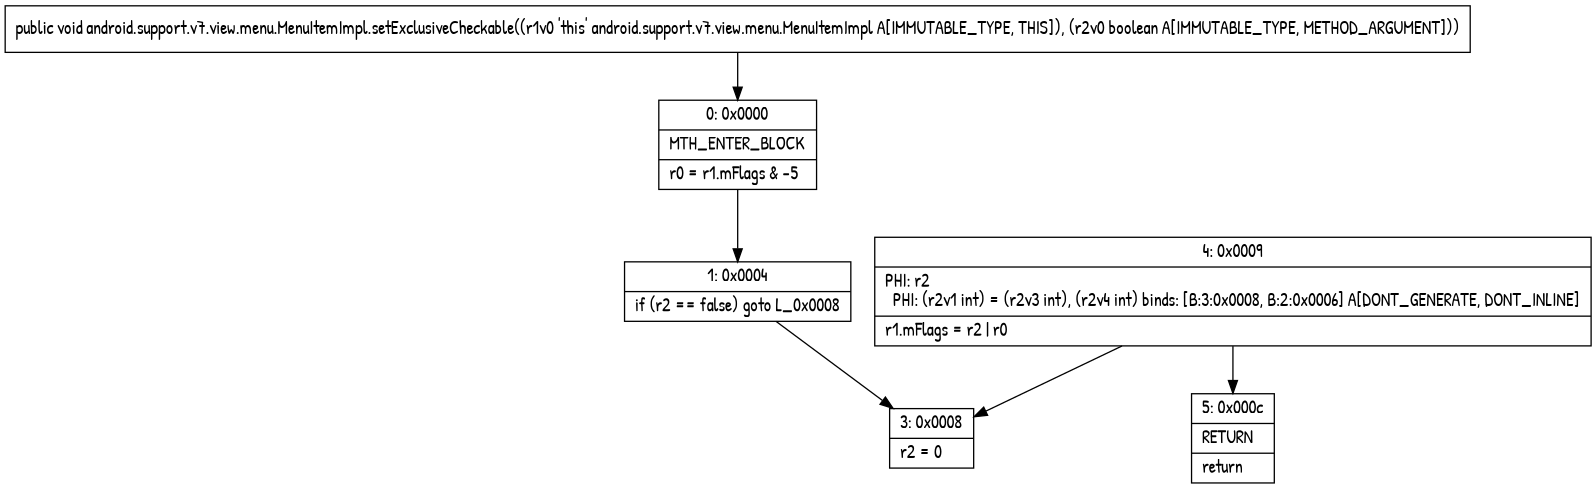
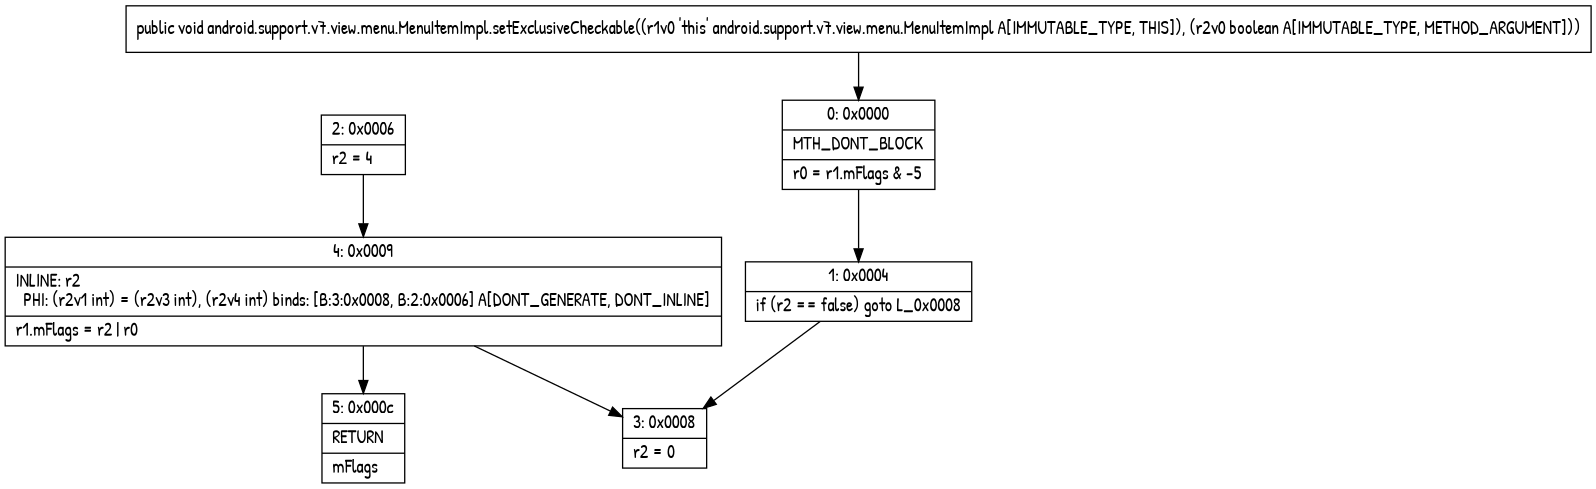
node "0: 0x0000": text "MTH_ENTER_BLOCK" -> "MTH_DONT_BLOCK"
node "2: 0x0006": added
node "4: 0x0009": text "PHI: r2" -> "INLINE: r2"
node "5: 0x000c": text "return" -> "mFlags"
